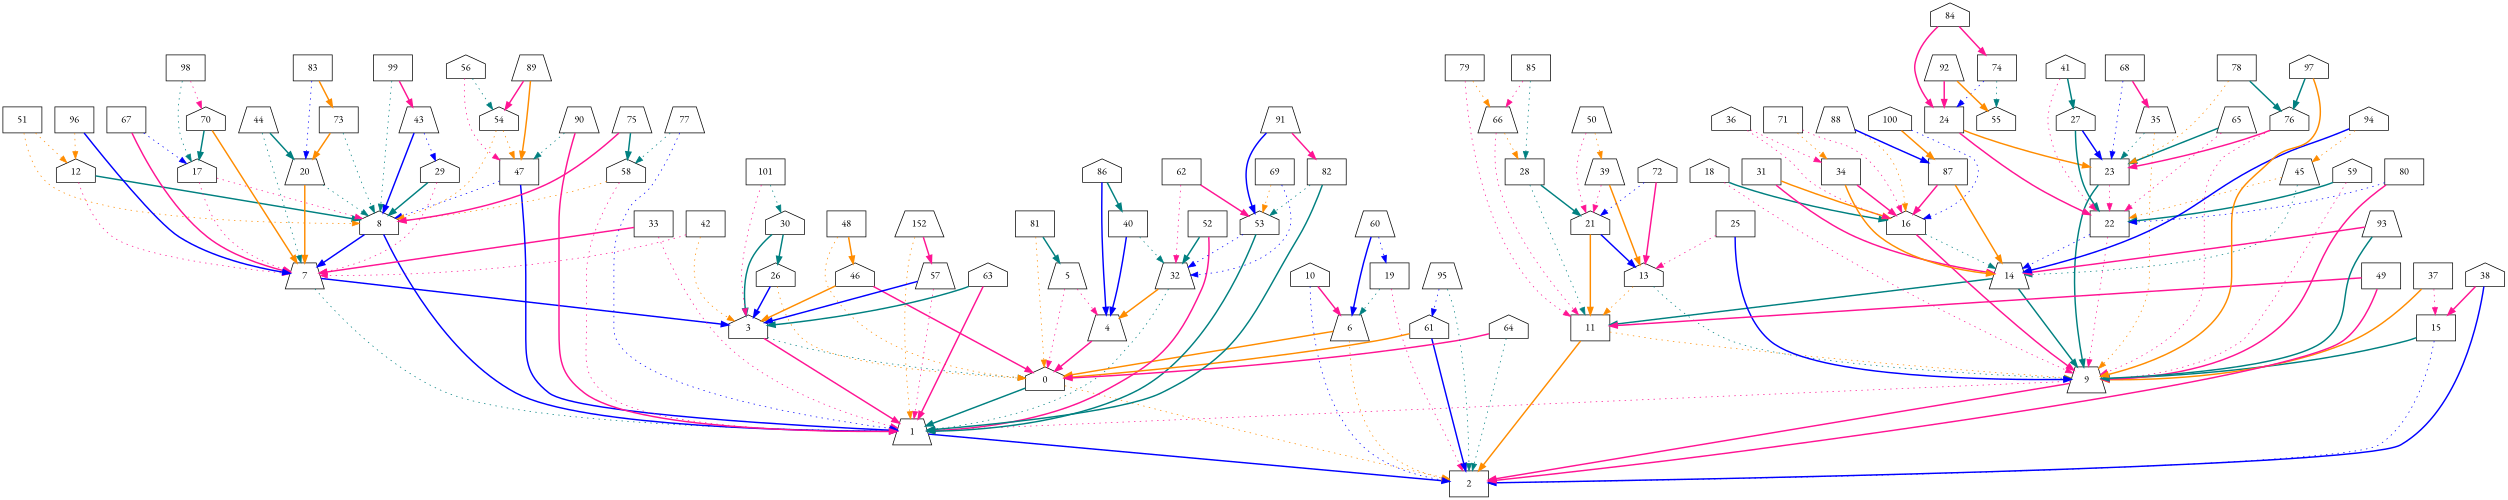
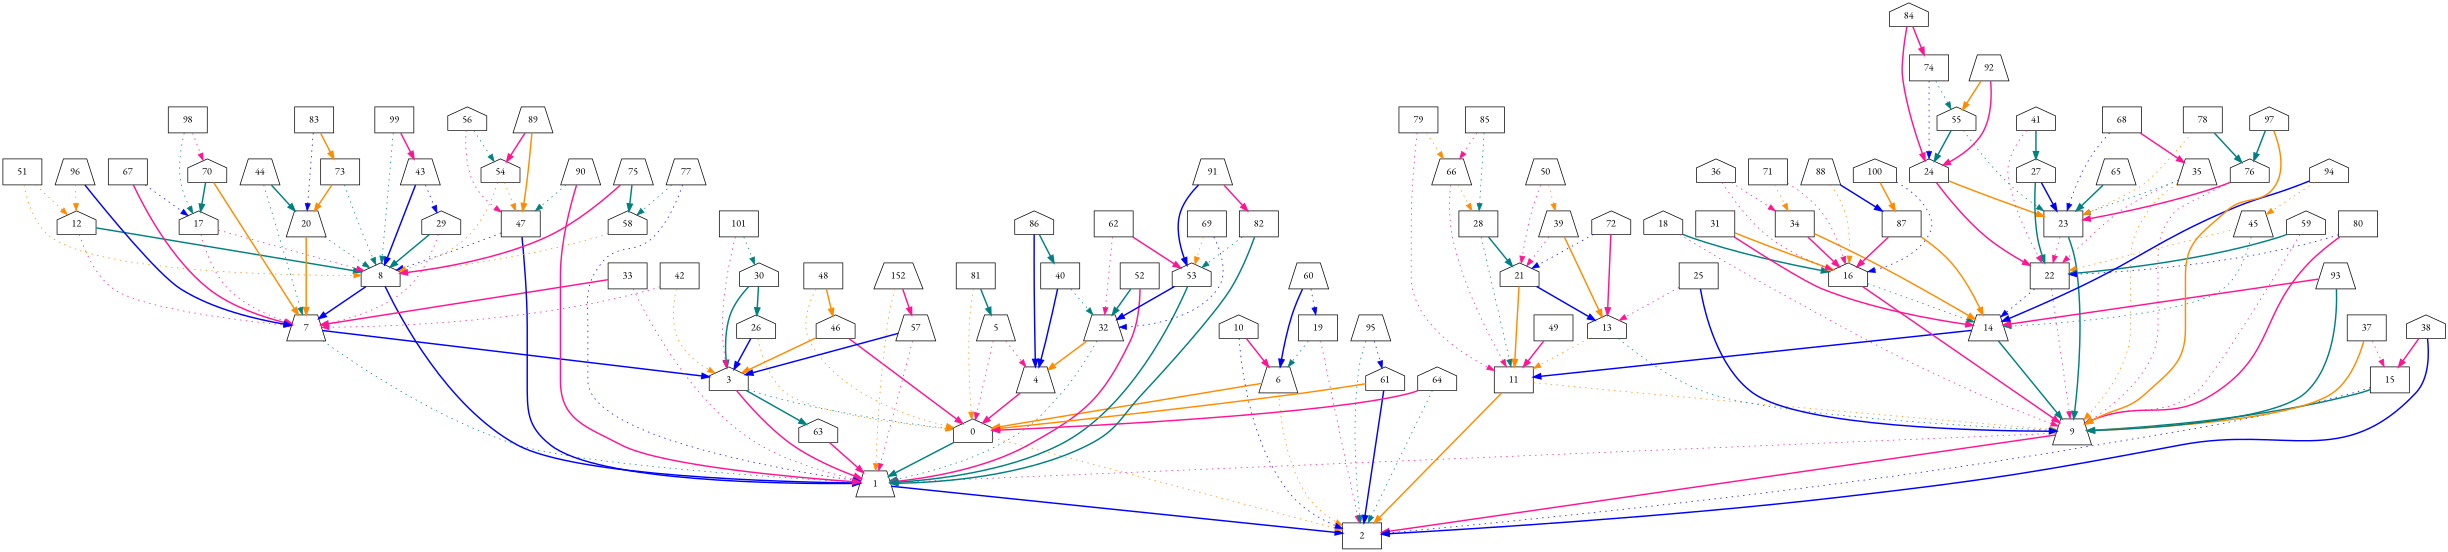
node "96": shape box -> trapezium
node "24": shape box -> house
edge "55" -> "24": added
edge "65" -> "22": now "35" -> "22"
edge "55" -> "23": added
edge "53" -> "32": style dotted -> bold
edge "14" -> "11": color teal -> blue
edge "63" -> "3": reversed
edge "58" -> "1": removed
edge "49" -> "2": removed
